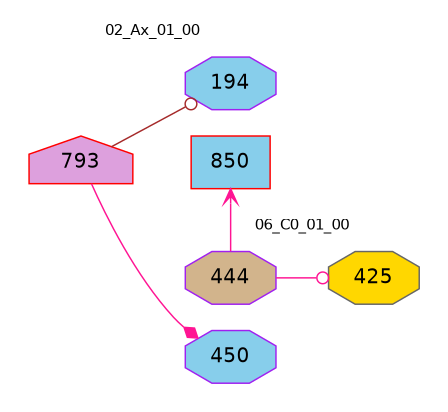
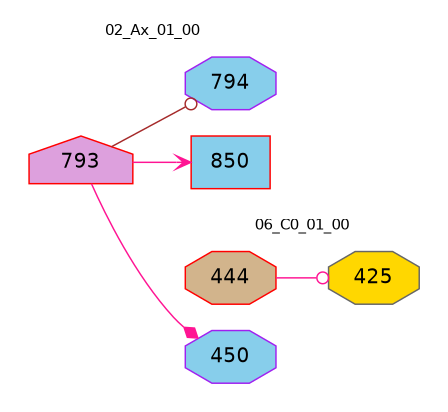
node "194": label "194" -> "794"
edge "444" -> "850": now "793" -> "850"
node "444": color purple -> red
